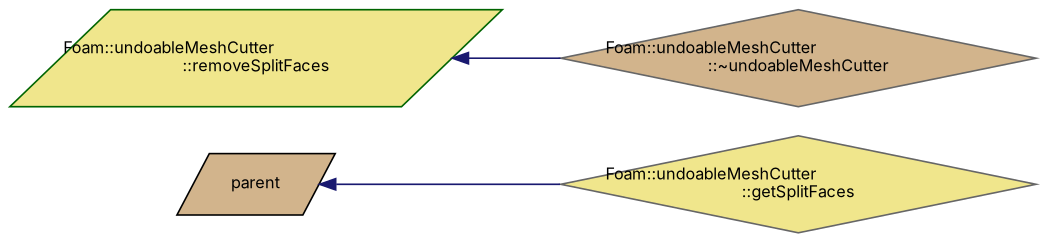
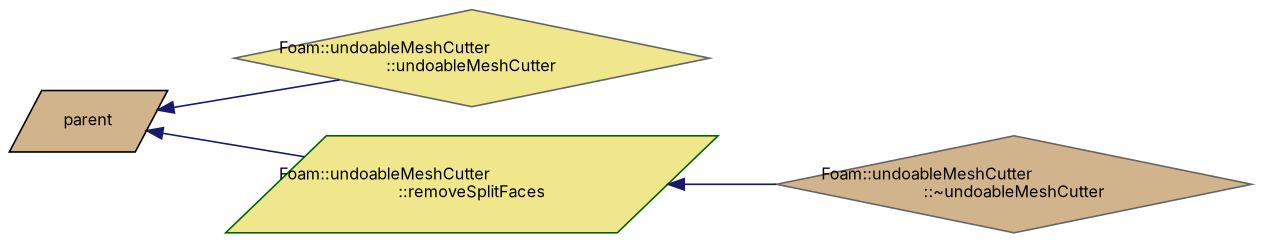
edge "Foam::undoableMeshCutter ::removeSplitFaces" -> "parent": added
node "Foam::undoableMeshCutter ::getSplitFaces": label "Foam::undoableMeshCutter ::getSplitFaces" -> "Foam::undoableMeshCutter ::undoableMeshCutter"
